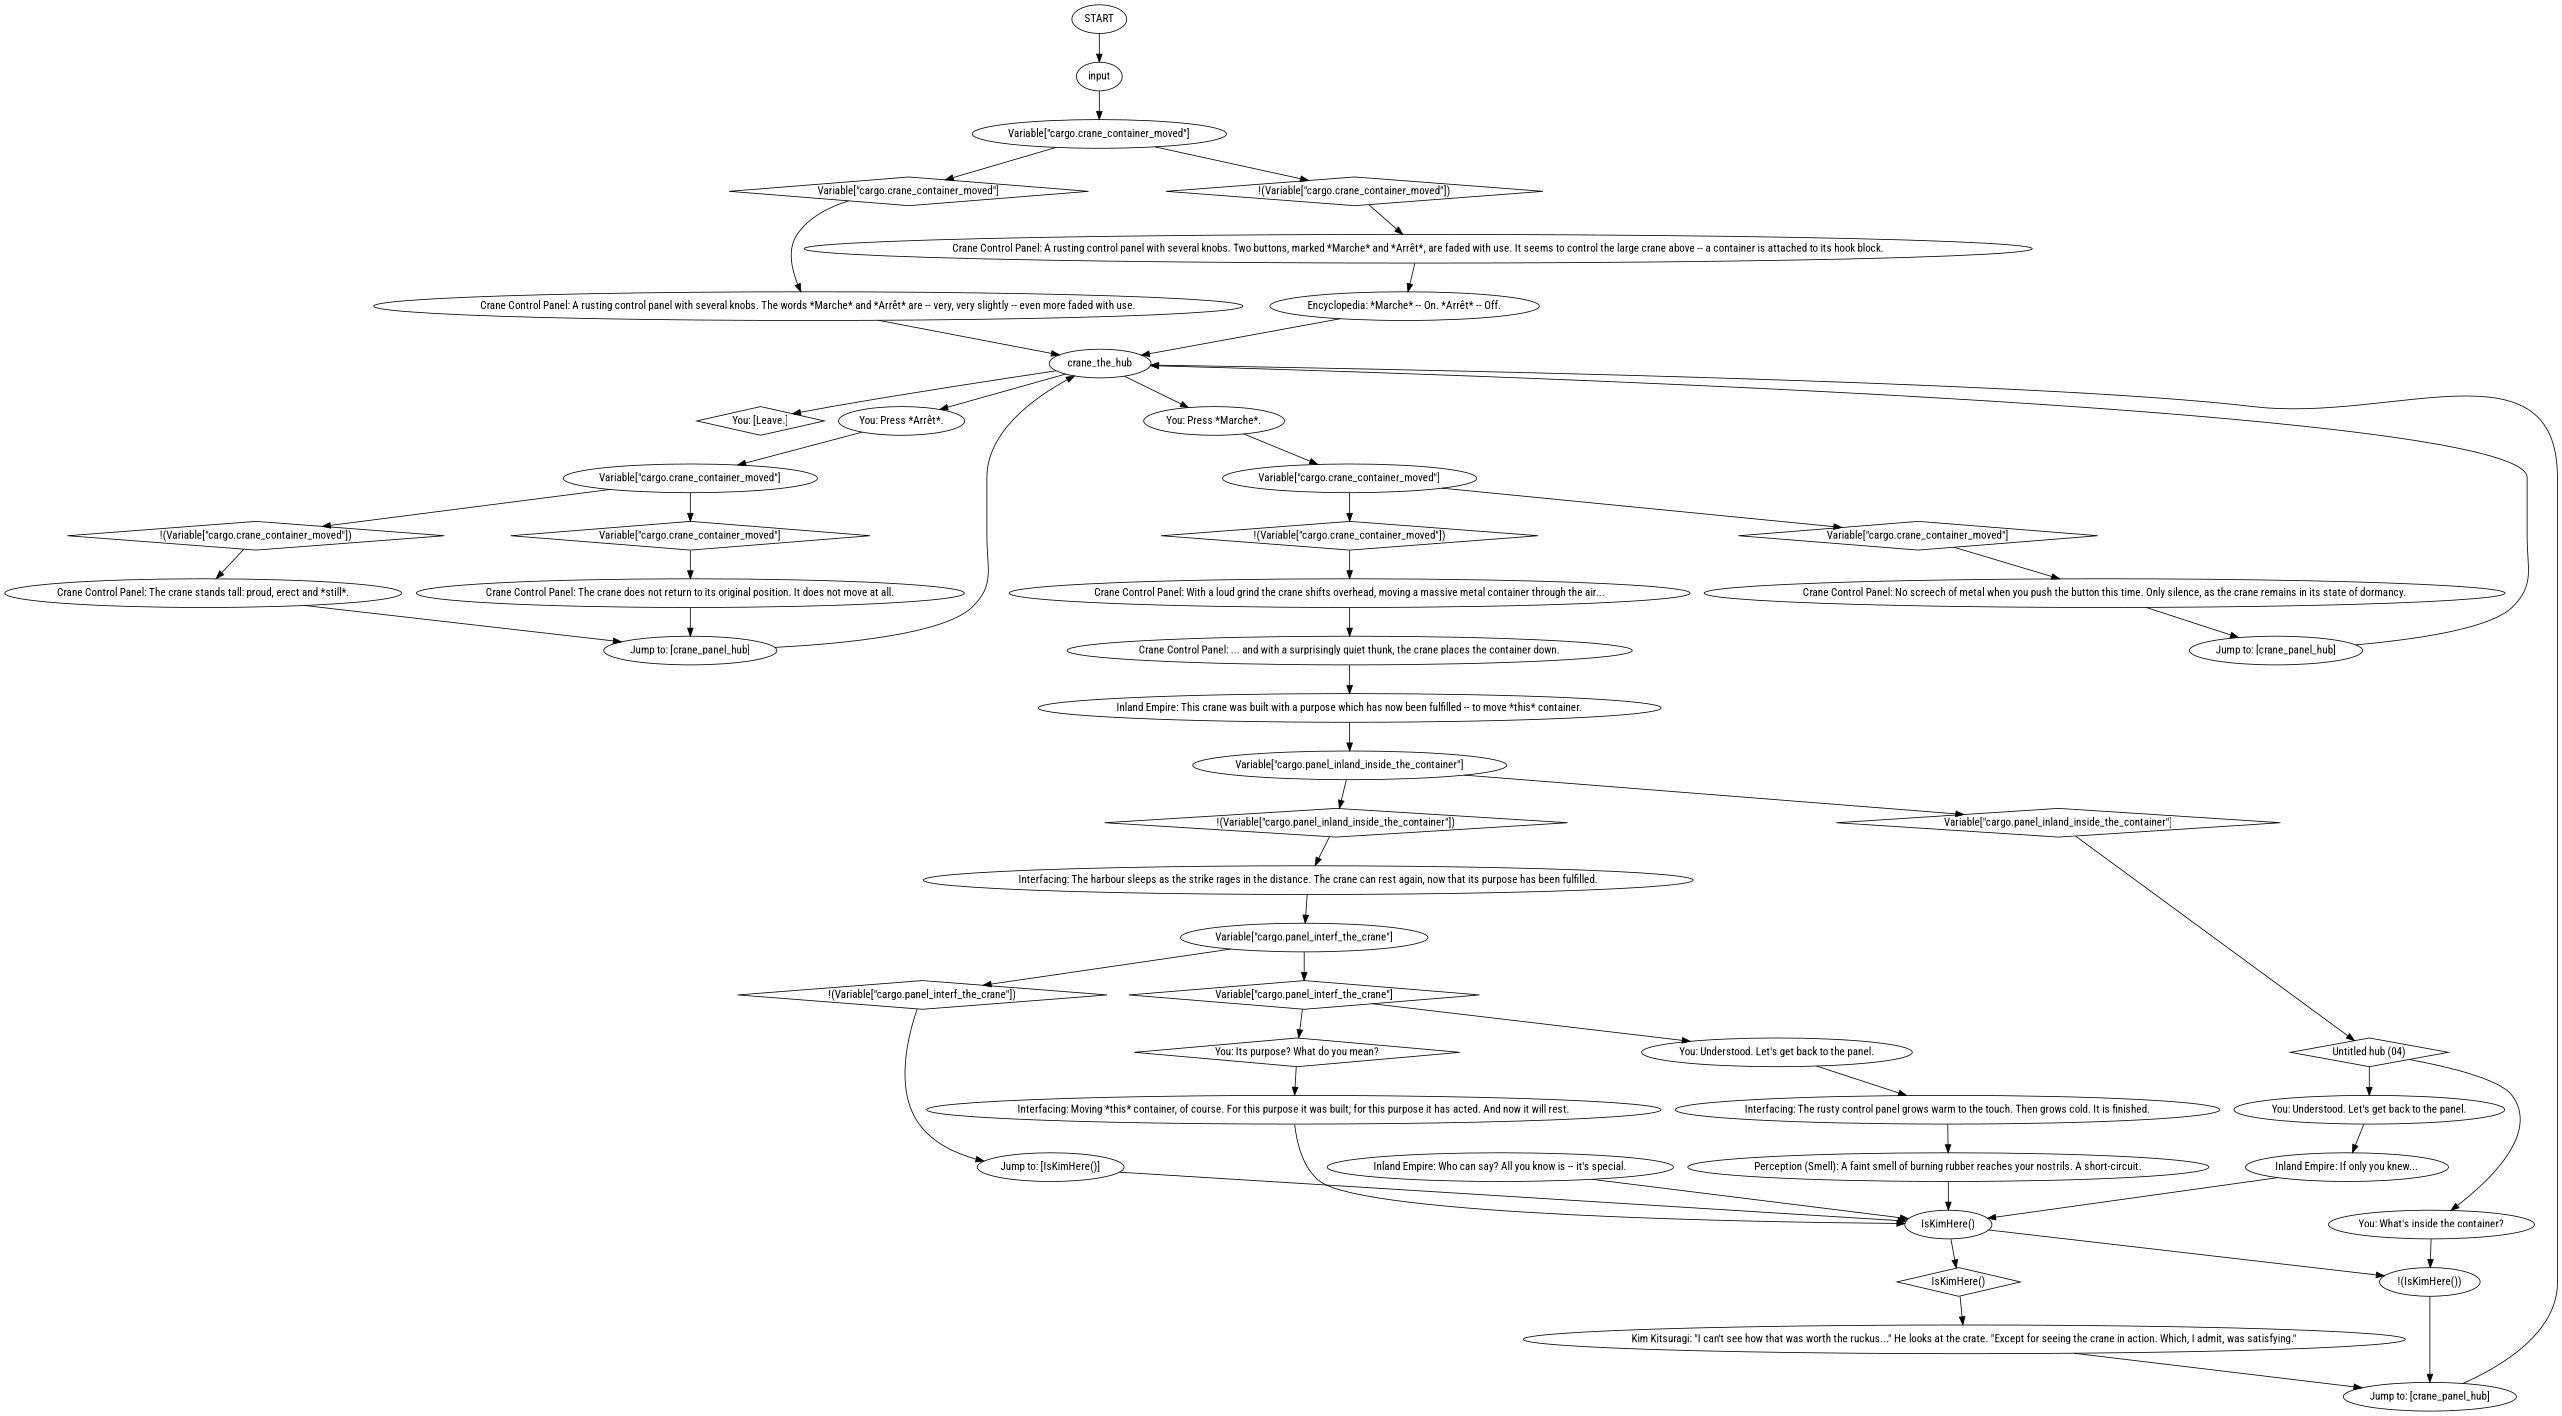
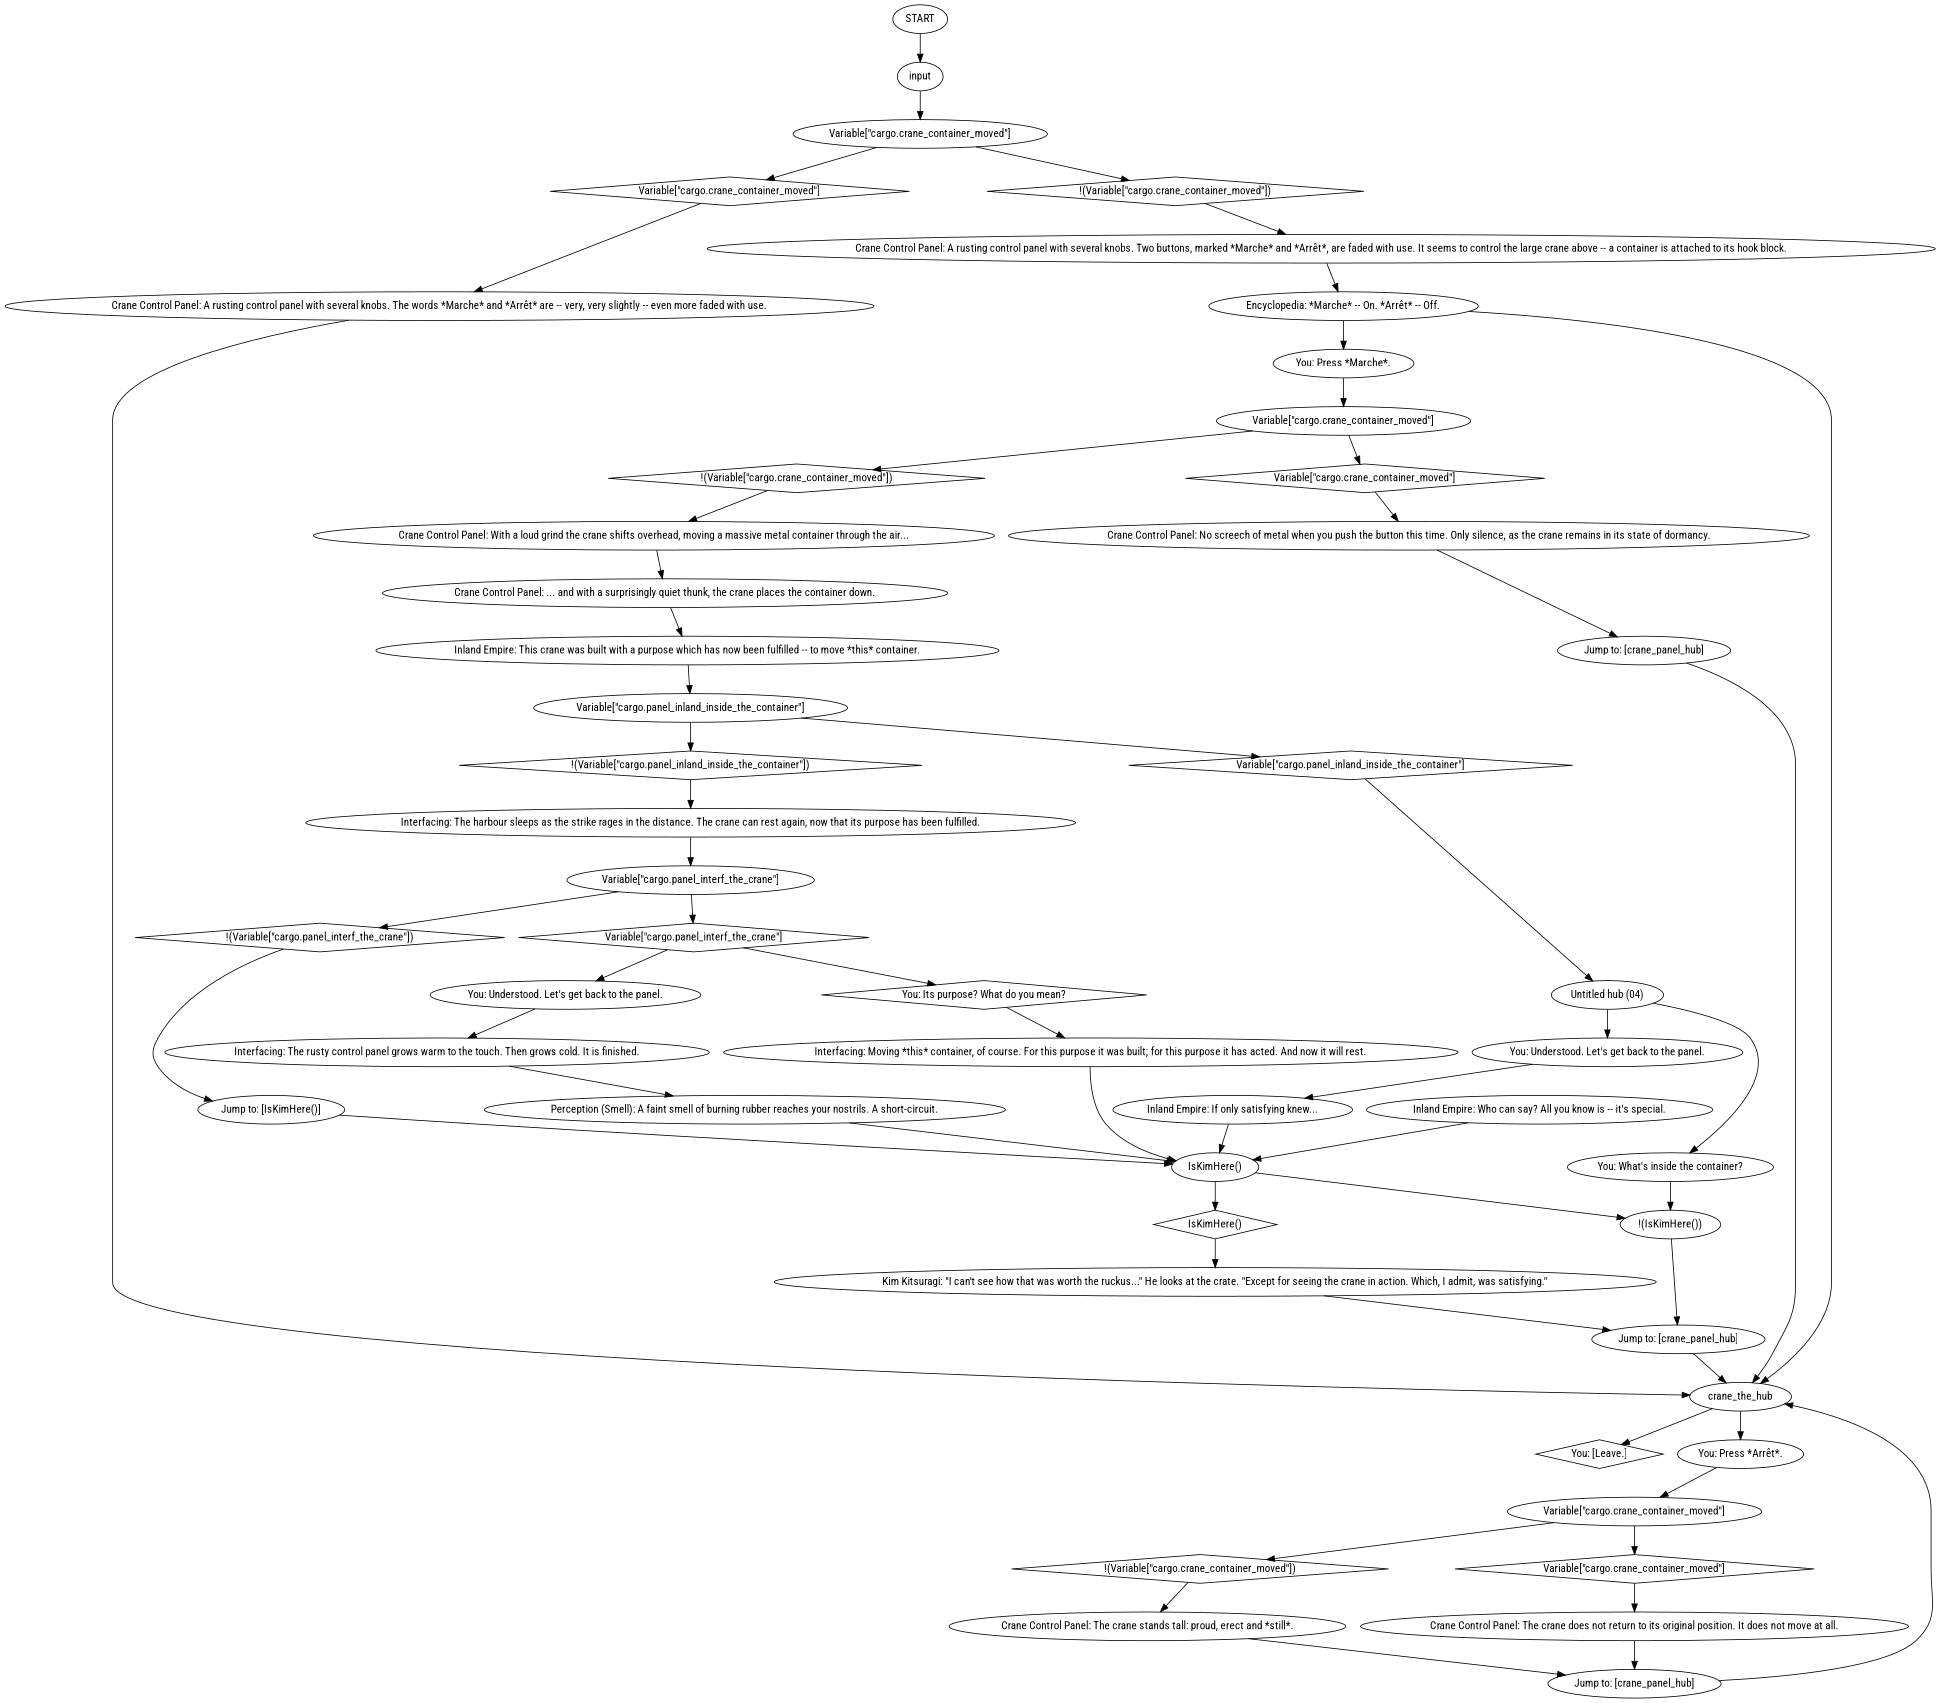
edge "crane_the_hub" -> "You: Press *Marche*.": now "Encyclopedia: *Marche* -- On. *Arrêt* -- Off." -> "You: Press *Marche*."
node "Untitled hub (04)": shape diamond -> ellipse
node "Inland Empire: If only you knew...": label "Inland Empire: If only you knew..." -> "Inland Empire: If only satisfying knew..."
